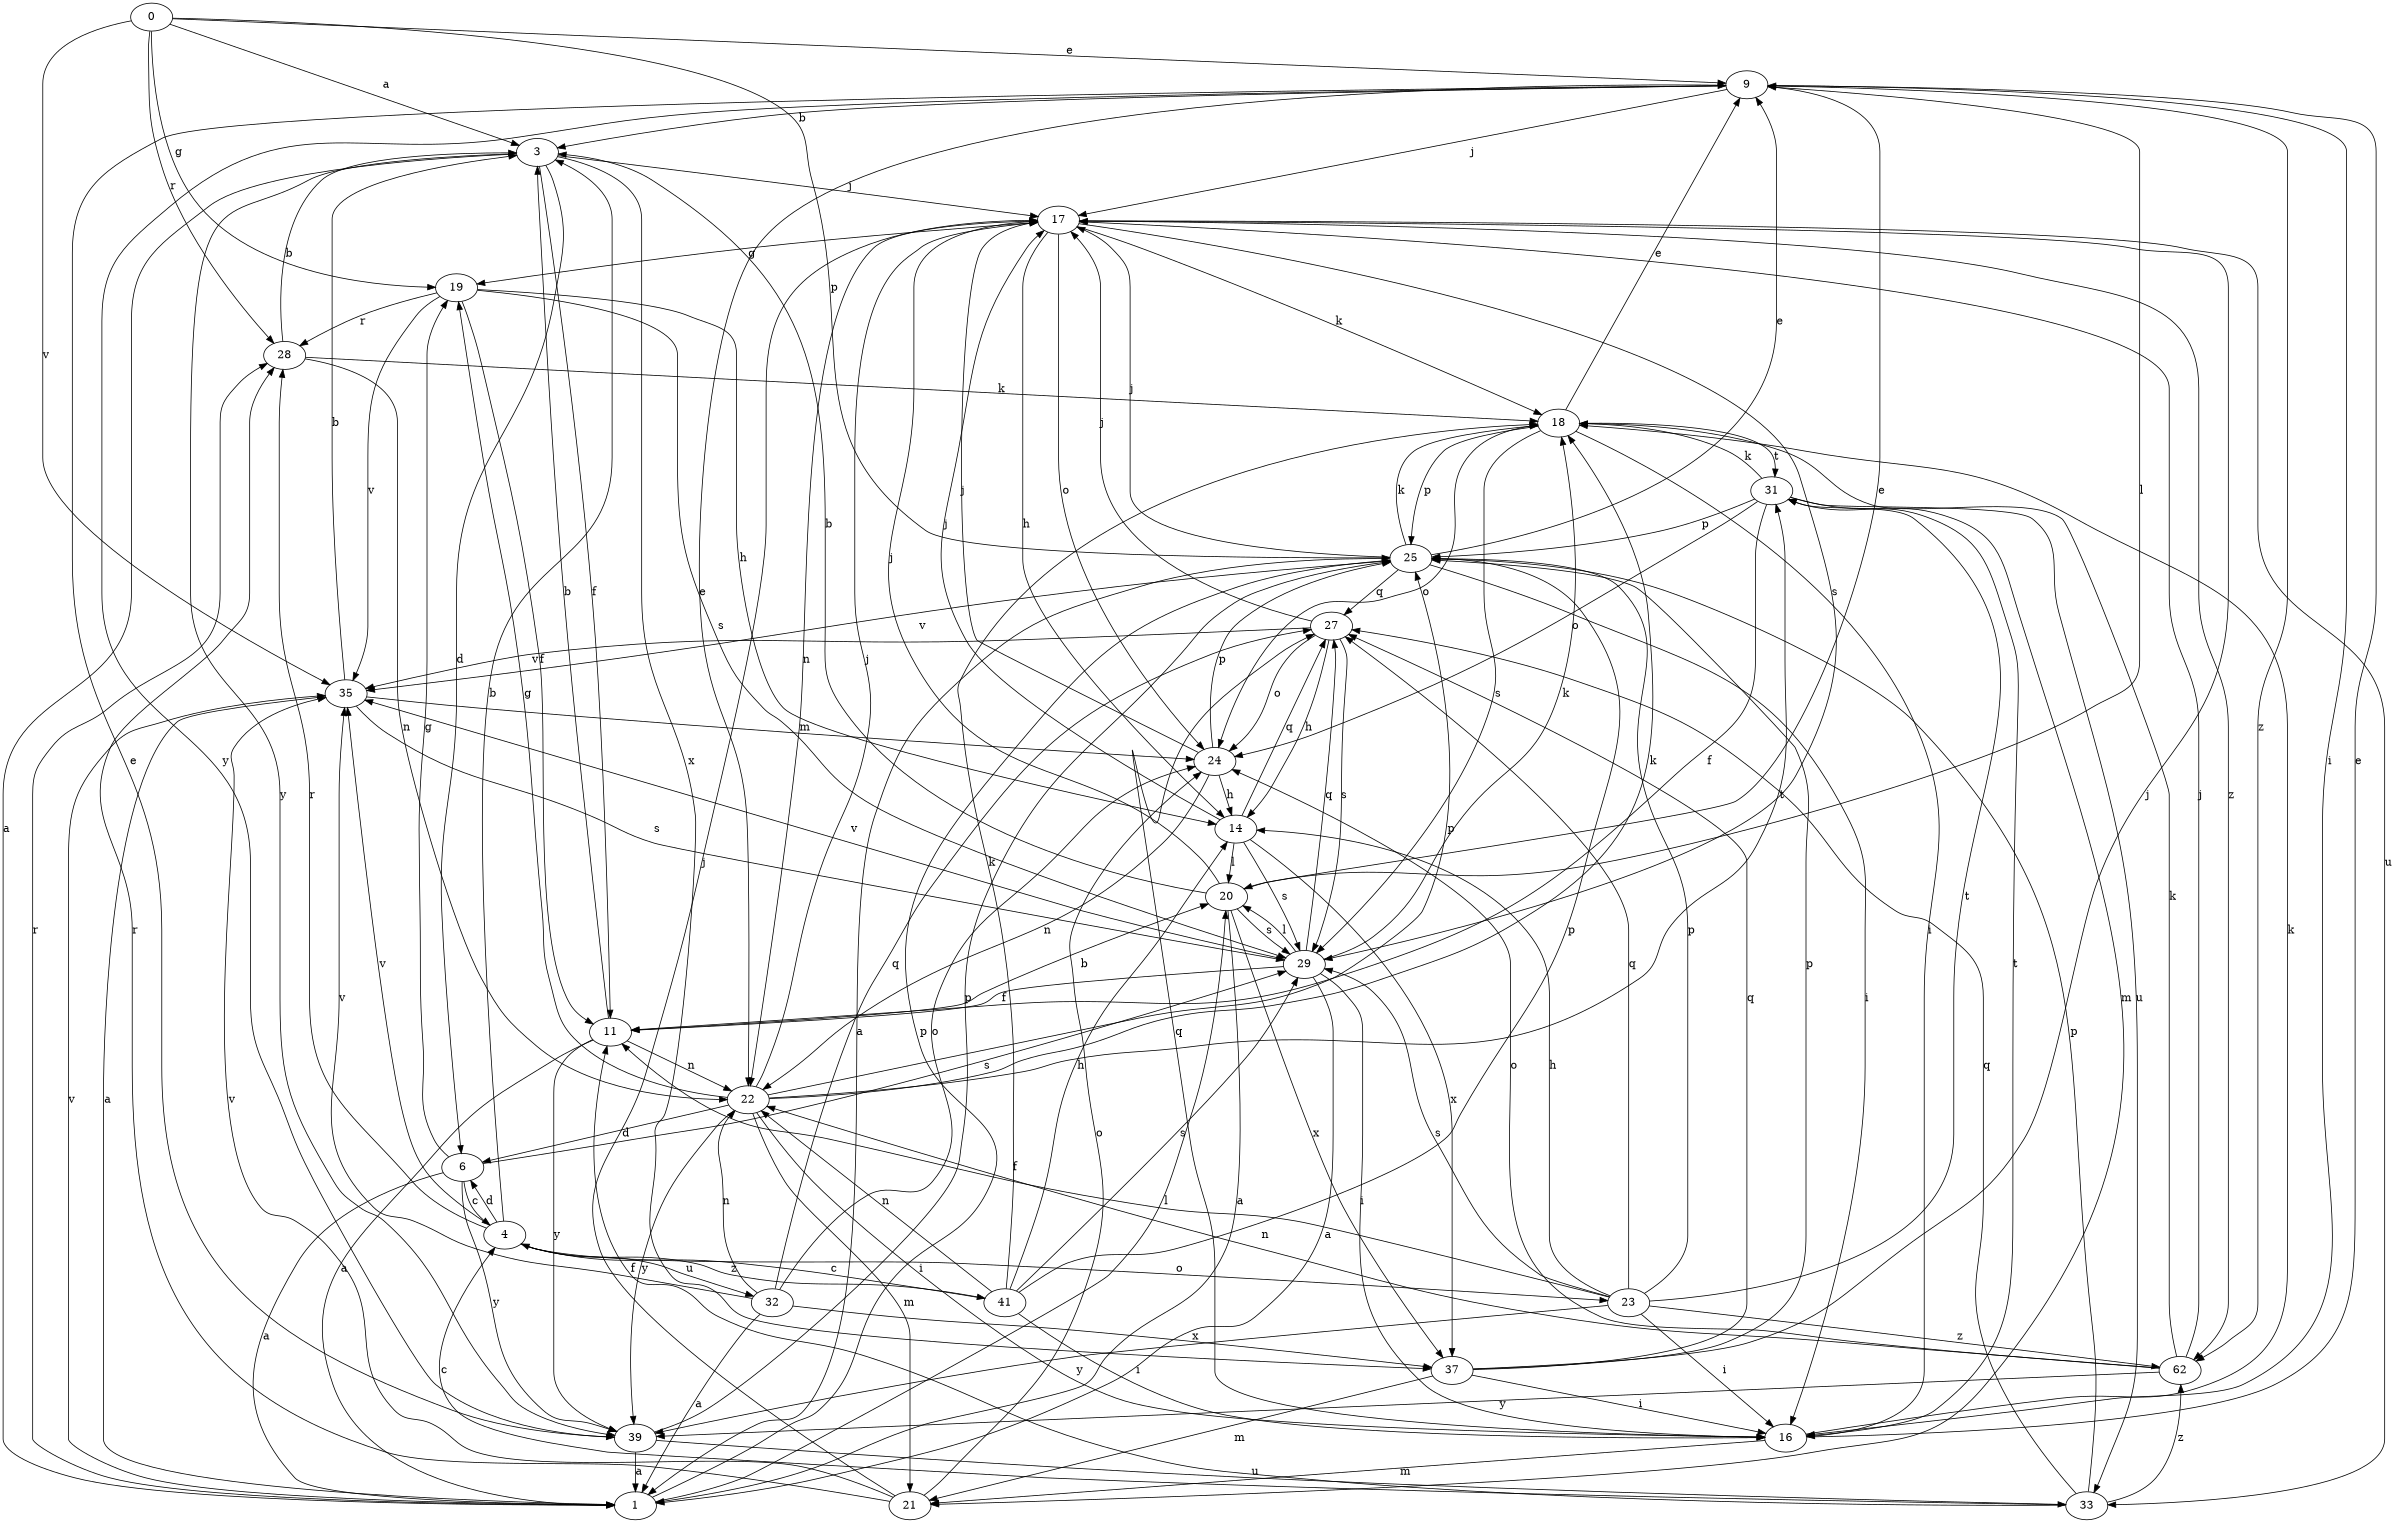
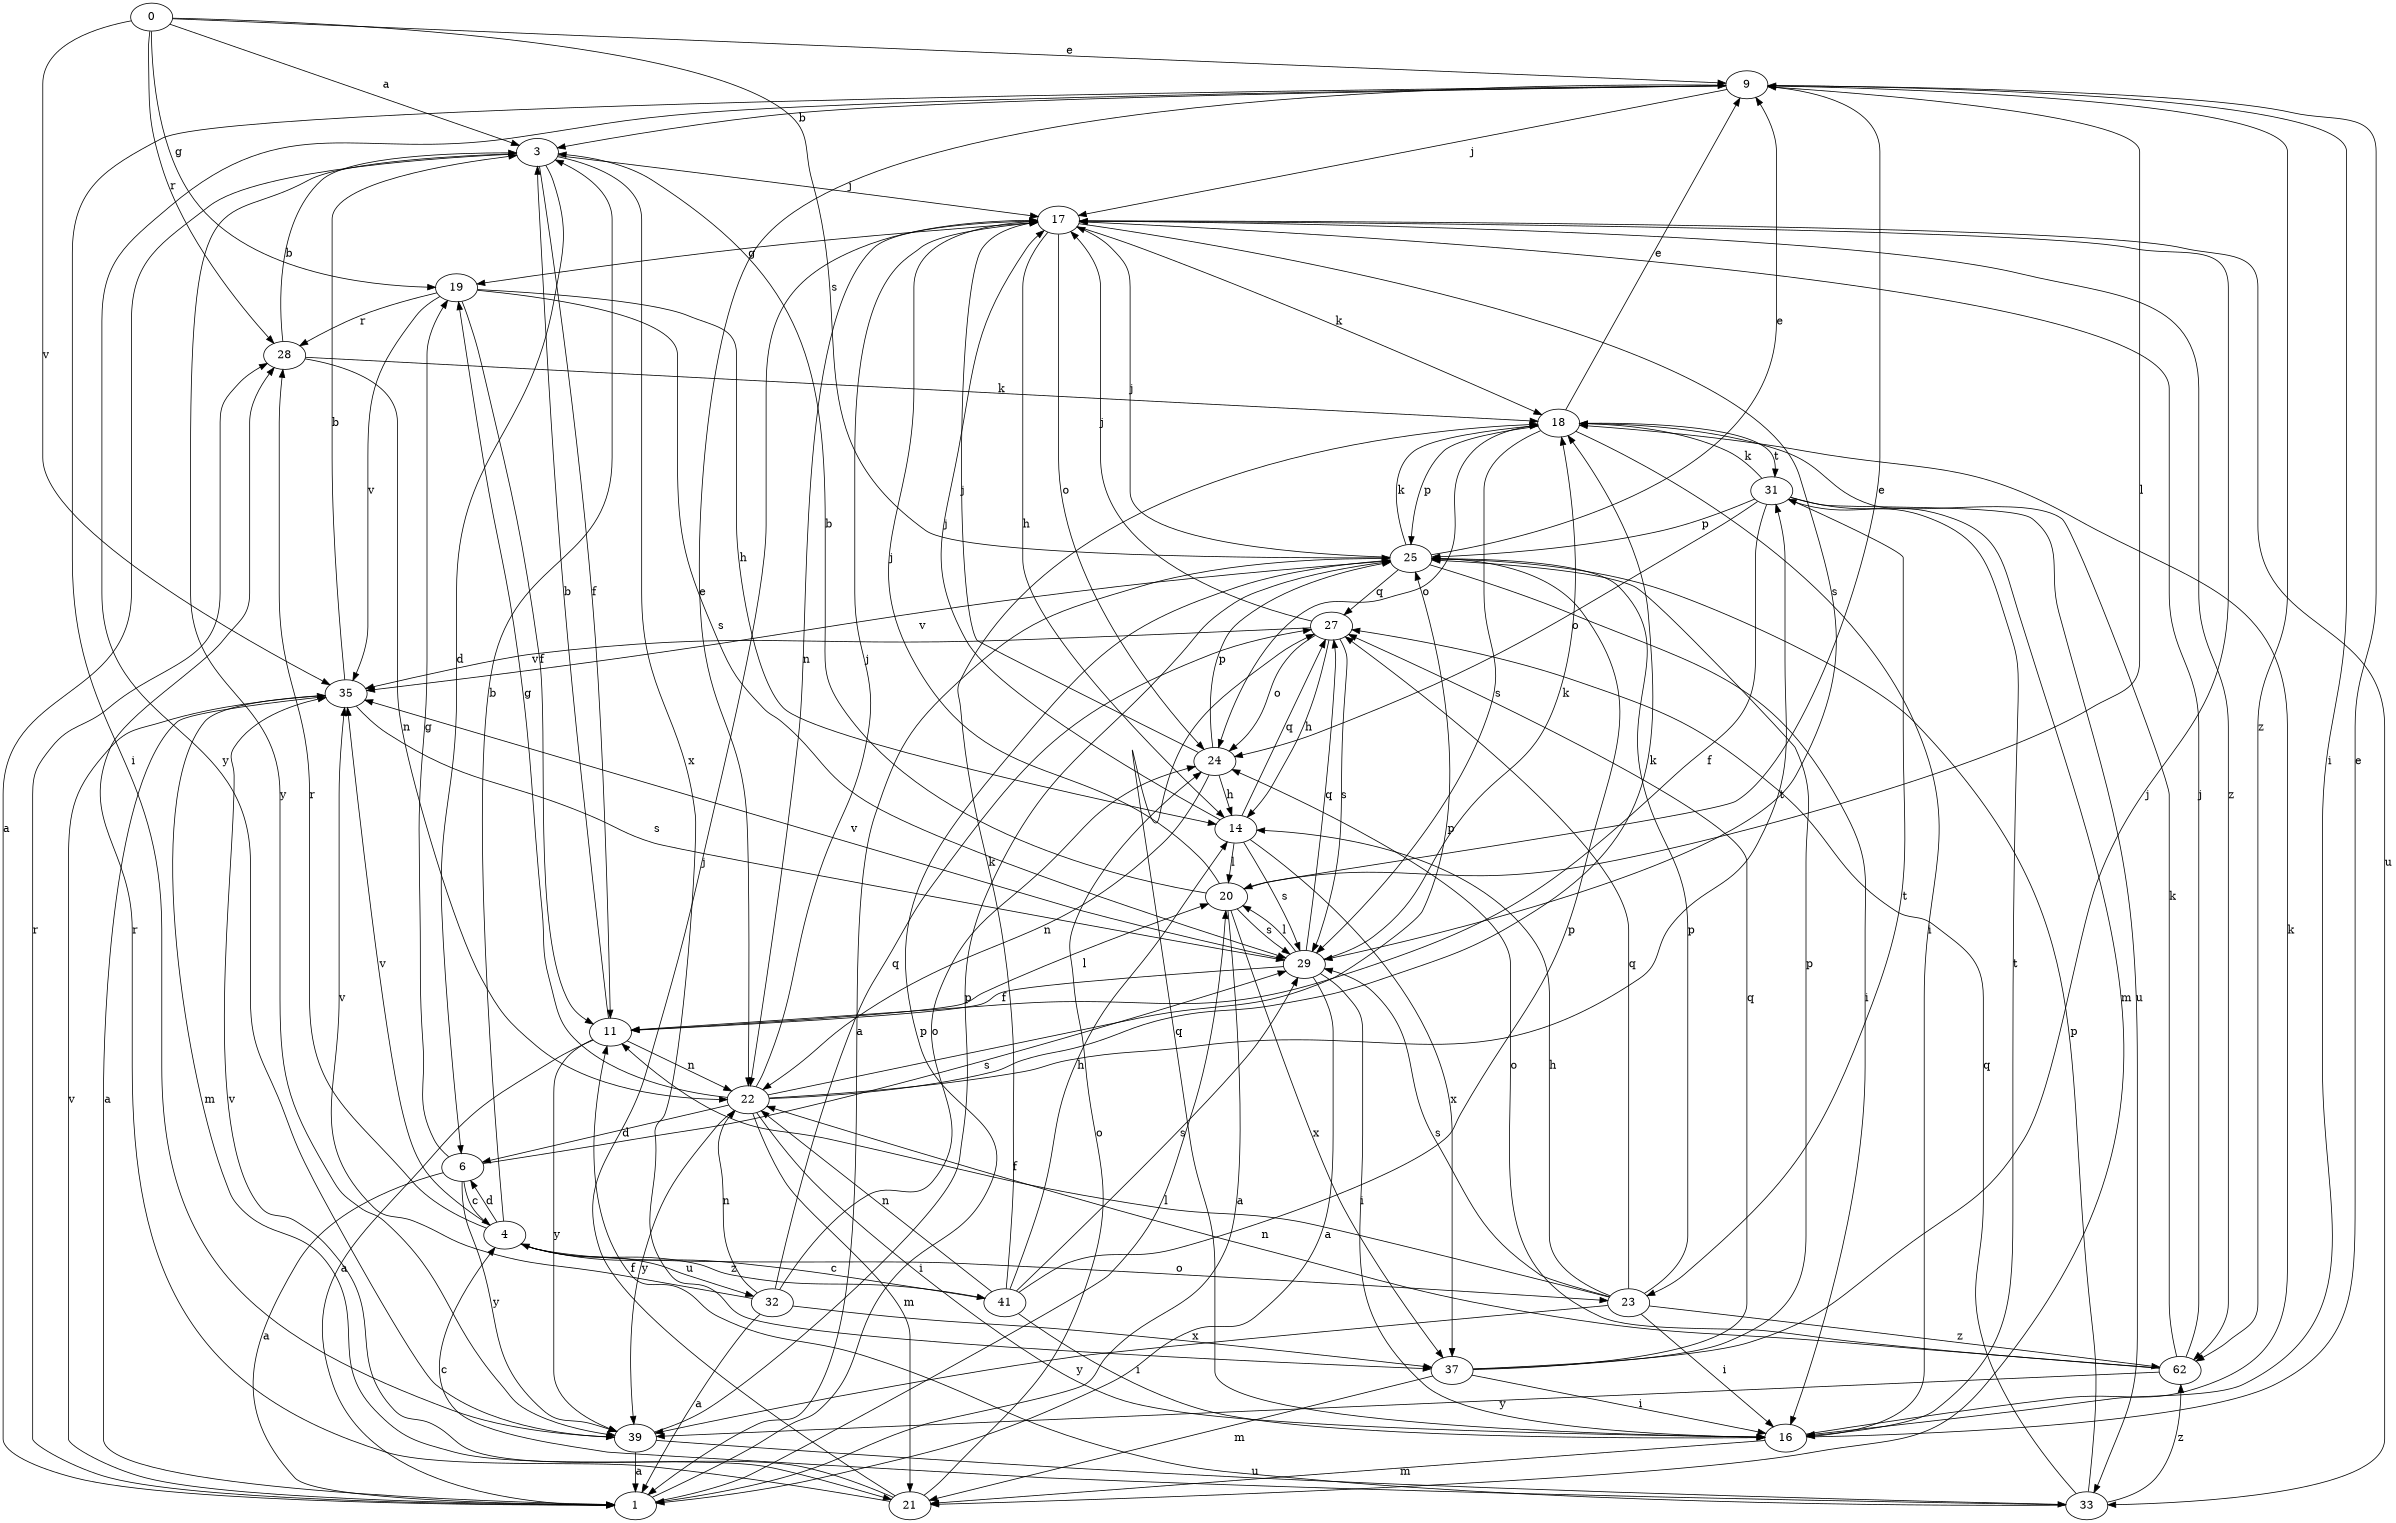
edge "0" -> "25": label "p" -> "s"
edge "35" -> "24": now "35" -> "21"
edge "39" -> "9": label "e" -> "i"
edge "11" -> "20": label "b" -> "l"
edge "23" -> "31": reversed
